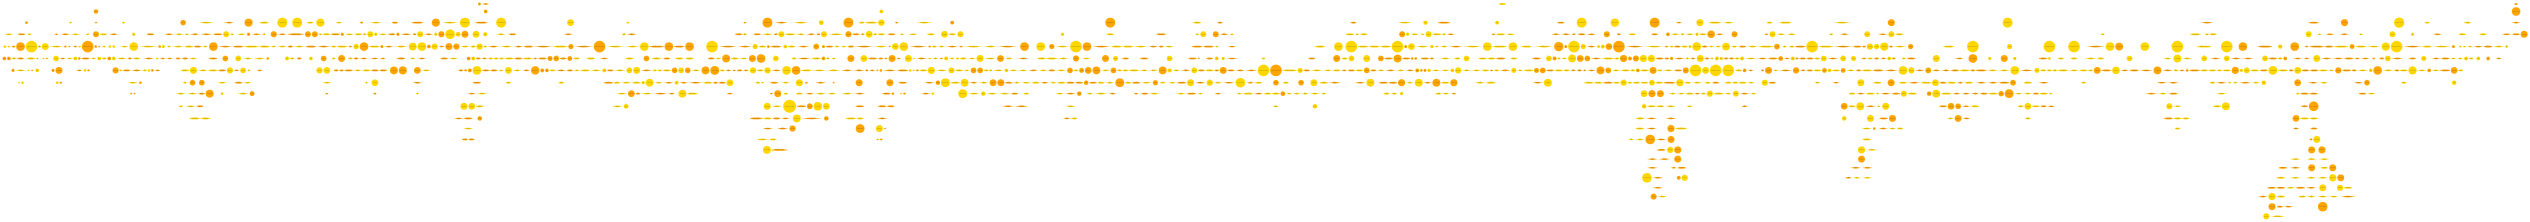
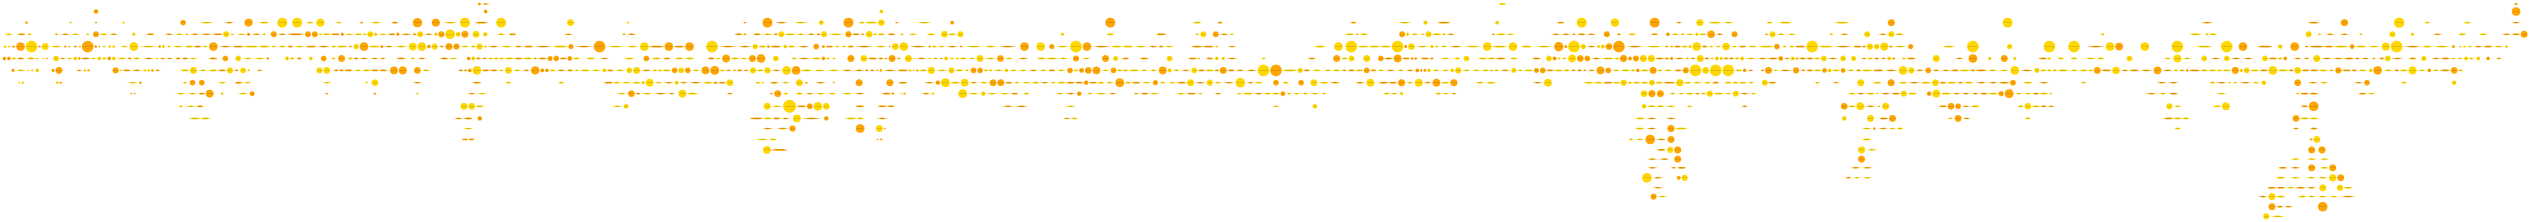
node "setStakingRequirement": shape octagon -> circle
node "calculateEthereumReceived": shape diamond -> octagon
